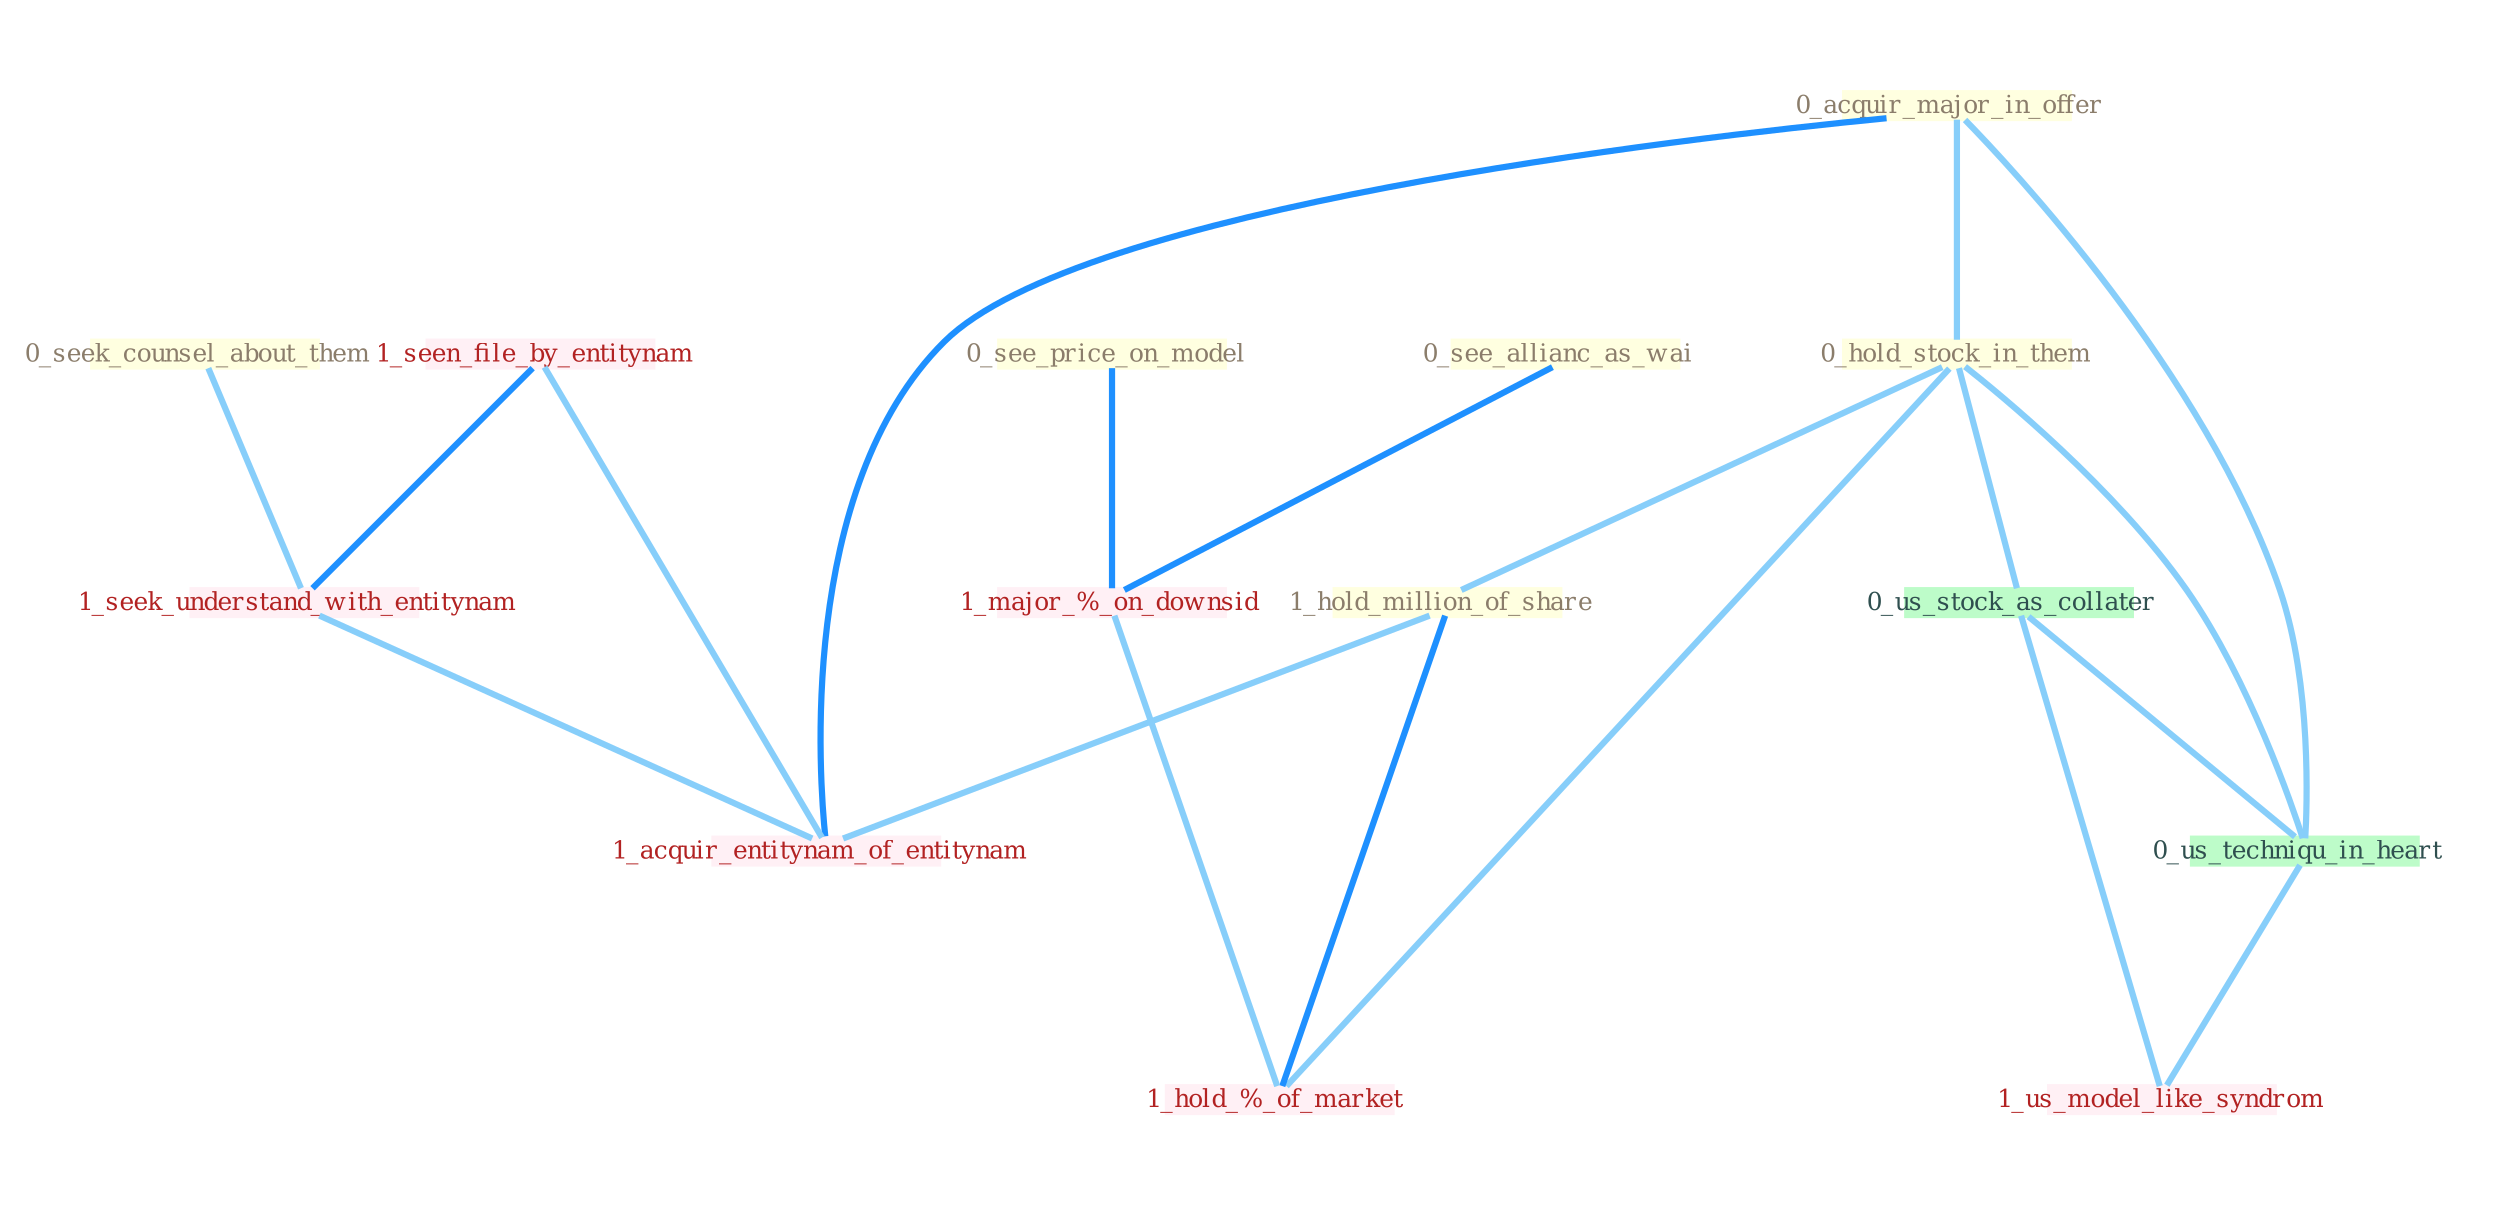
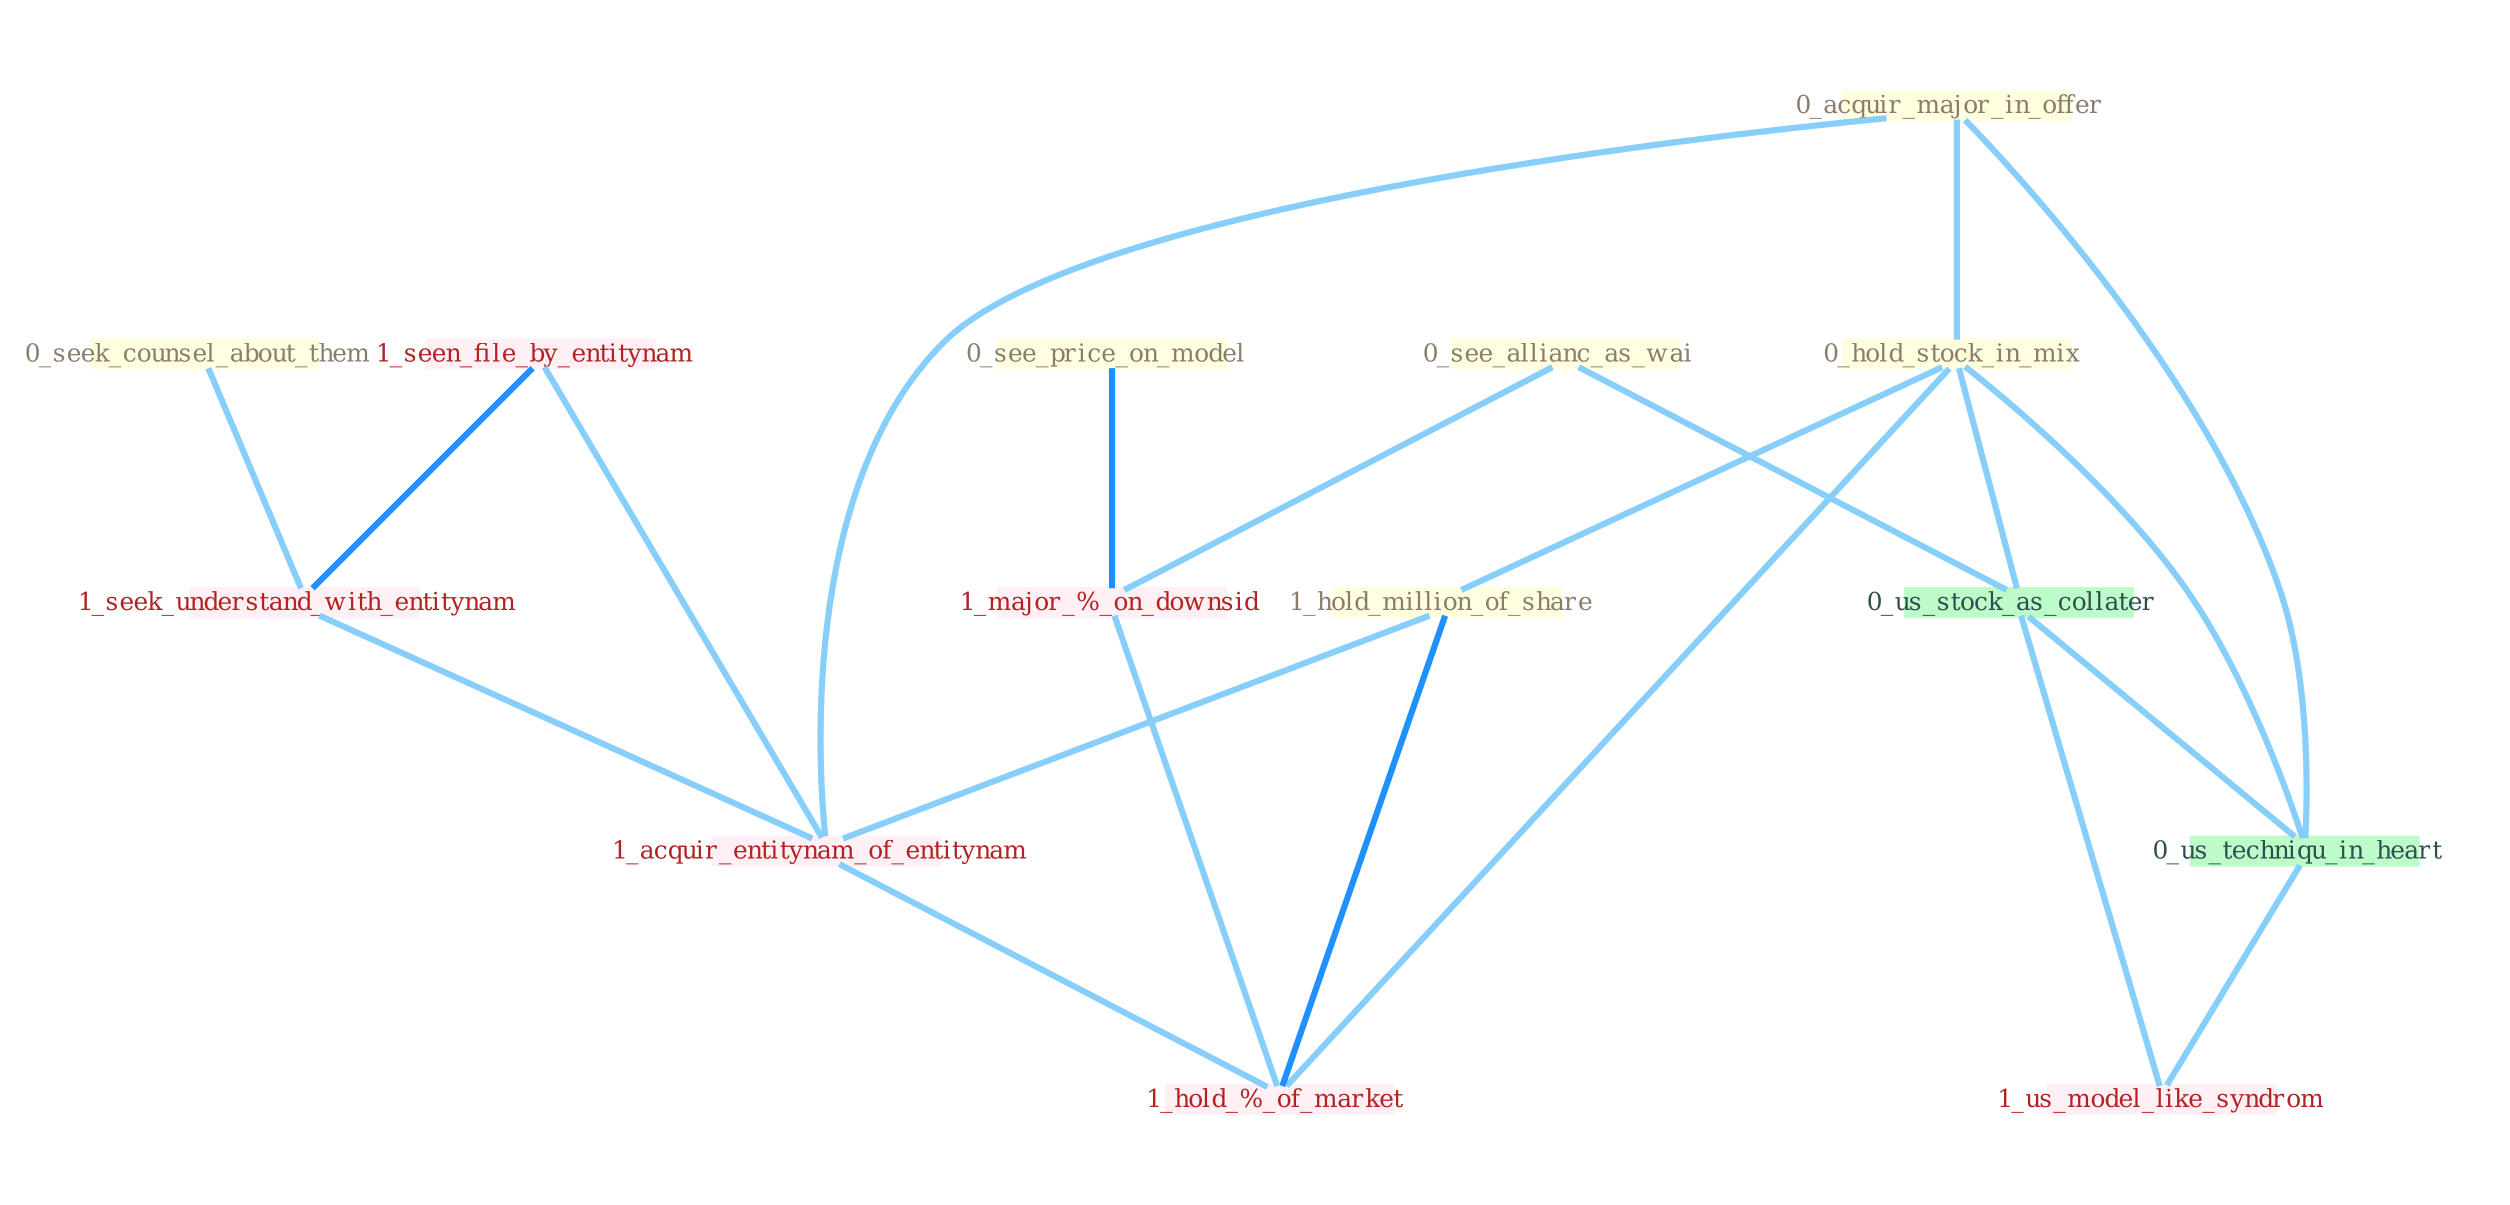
edge "0_acquir_major_in_offer" -- "1_acquir_entitynam_of_entitynam": color #1e90ff -> #87cefa
node "0_hold_stock_in_them": label "0_hold_stock_in_them" -> "0_hold_stock_in_mix"
edge "0_see_allianc_as_wai" -- "1_major_%_on_downsid": color #1e90ff -> #87cefa
edge "0_see_allianc_as_wai" -- "0_us_stock_as_collater": added
edge "1_acquir_entitynam_of_entitynam" -- "1_hold_%_of_market": added
